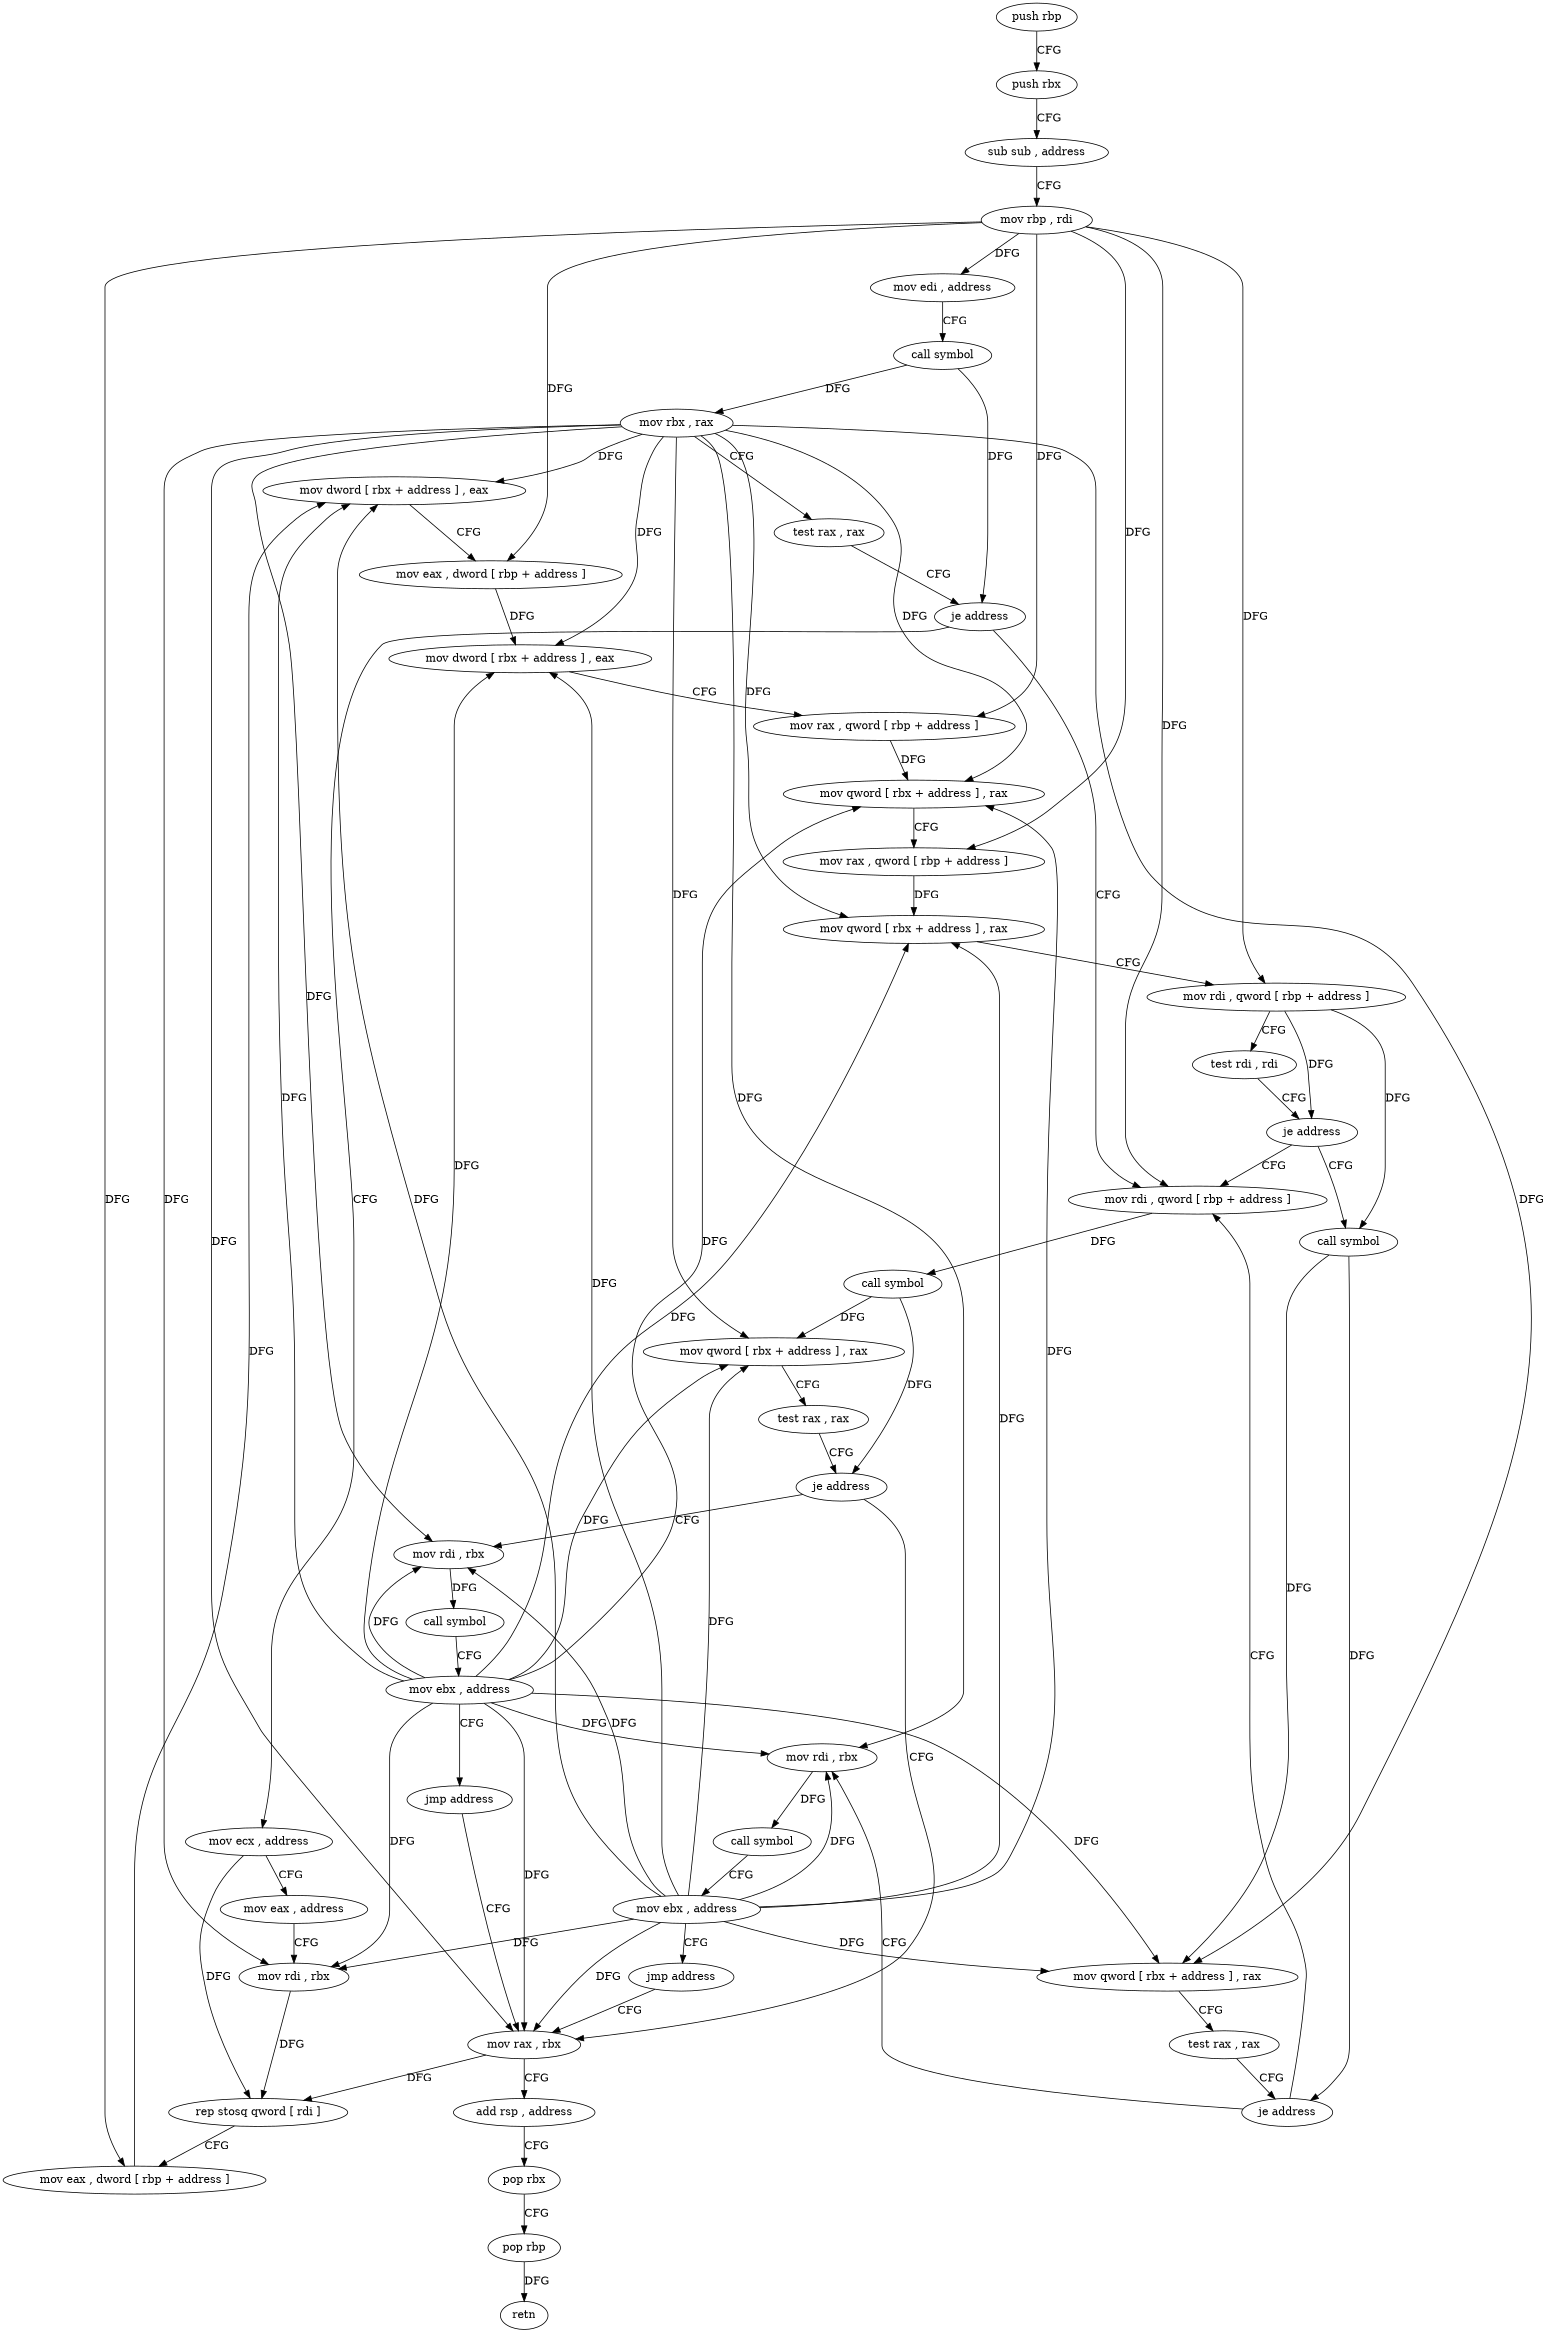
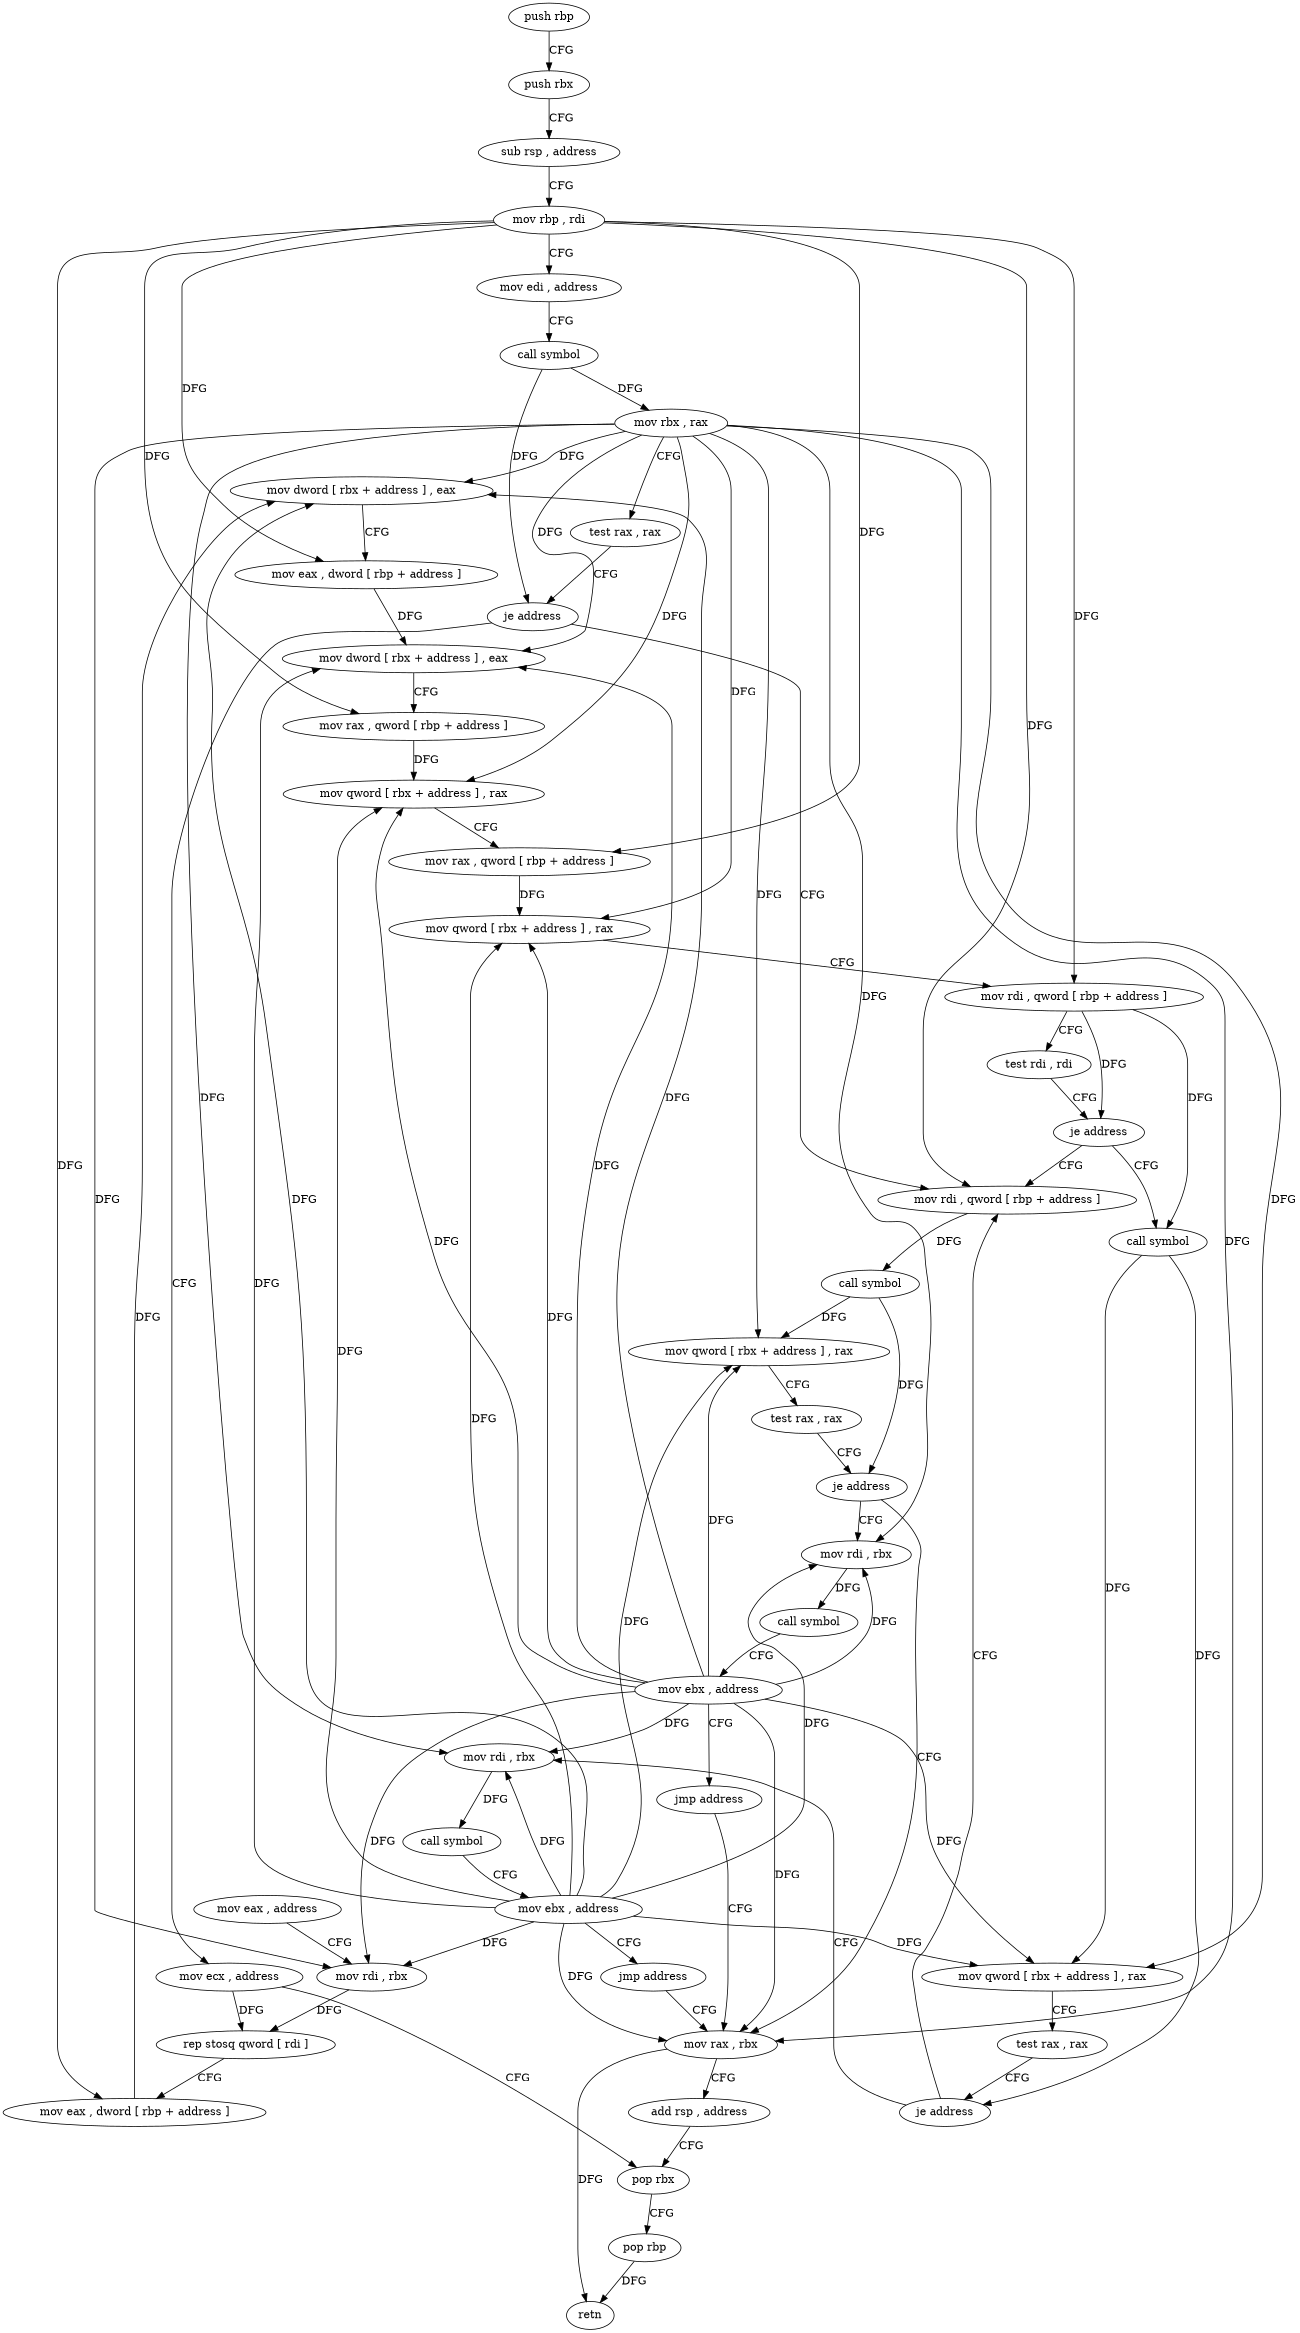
node "sub sub , address": label "sub sub , address" -> "sub rsp , address"
edge "mov rbp , rdi" -> "mov edi , address": label "DFG" -> "CFG"
edge "mov ecx , address" -> "mov eax , address": now "mov ecx , address" -> "pop rbx"
edge "mov rax , rbx" -> "rep stosq qword [ rdi ]": now "mov rax , rbx" -> "retn"
